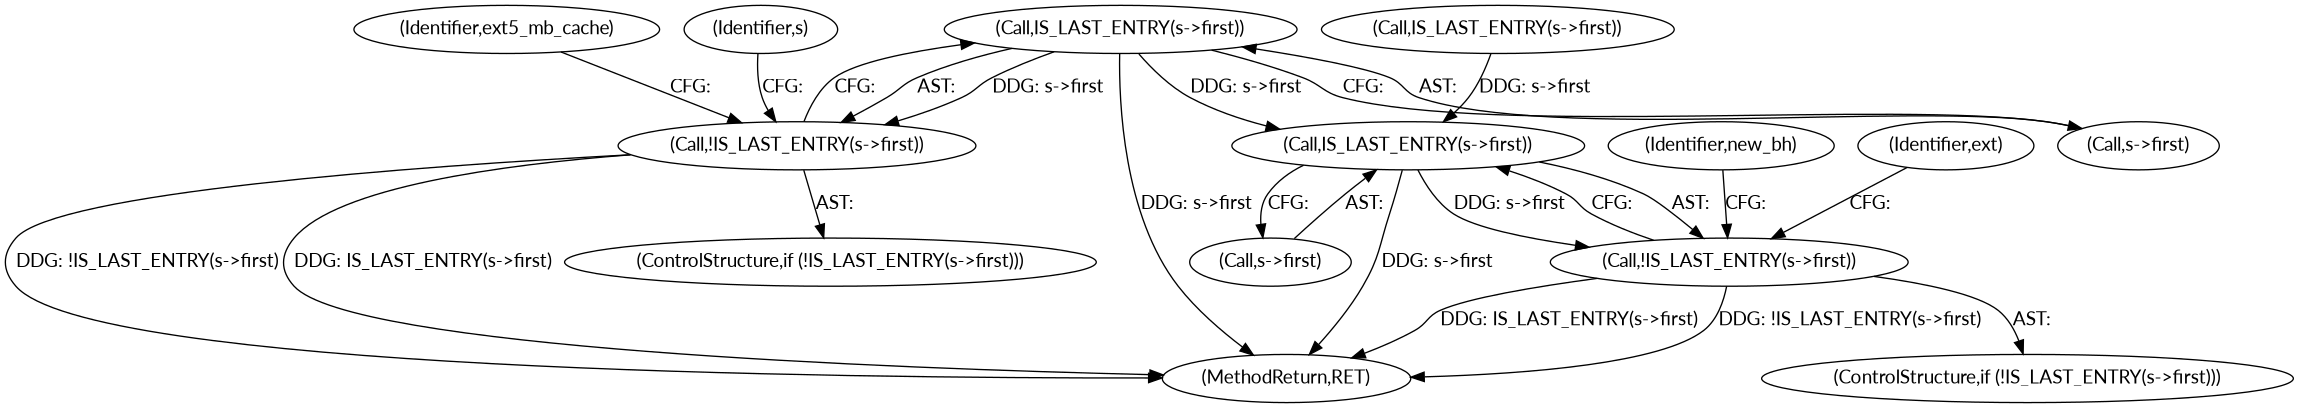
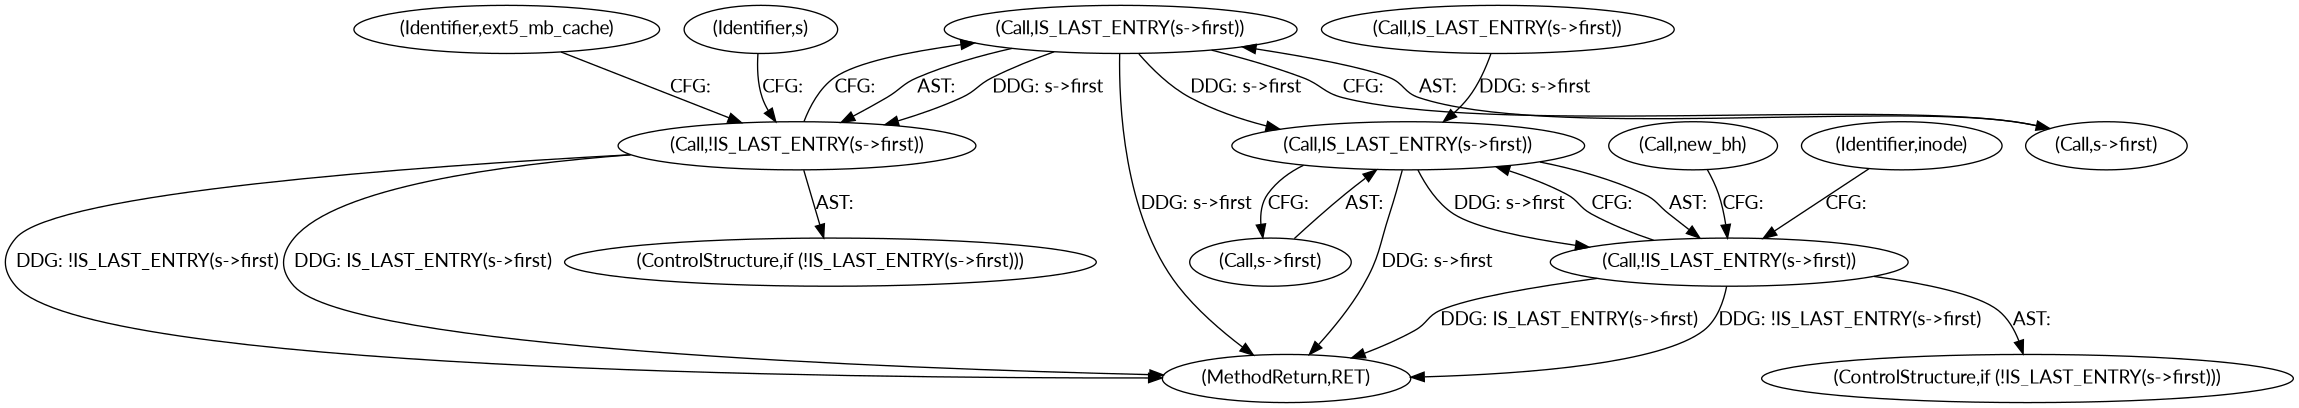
node "(Identifier,new_bh)": label "(Identifier,new_bh)" -> "(Call,new_bh)"
node "(Identifier,ext)": label "(Identifier,ext)" -> "(Identifier,inode)"
